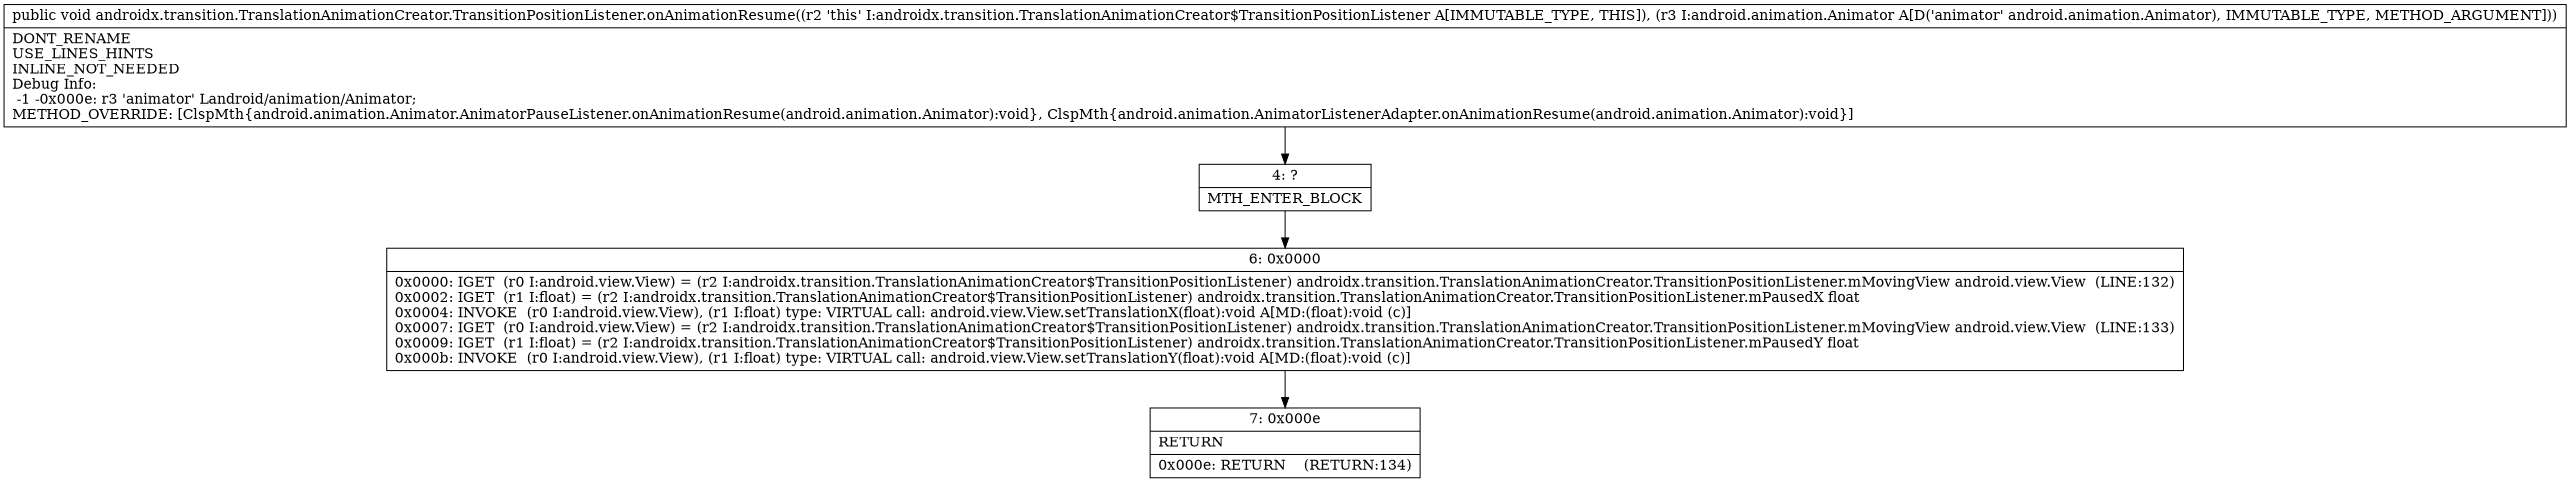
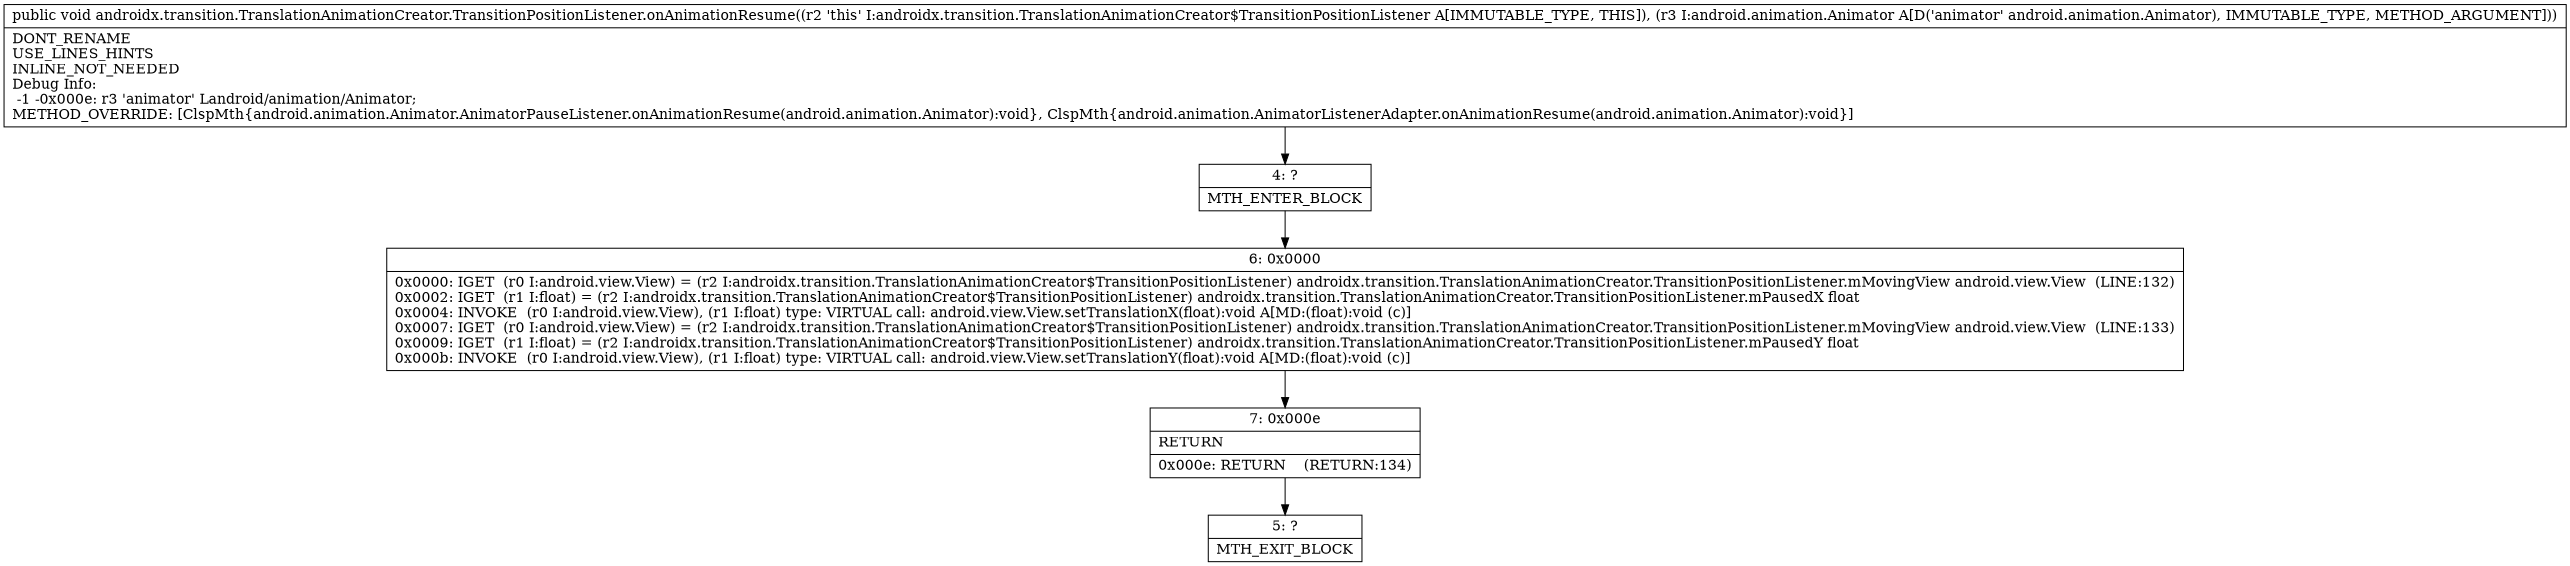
node "5: ?": added
